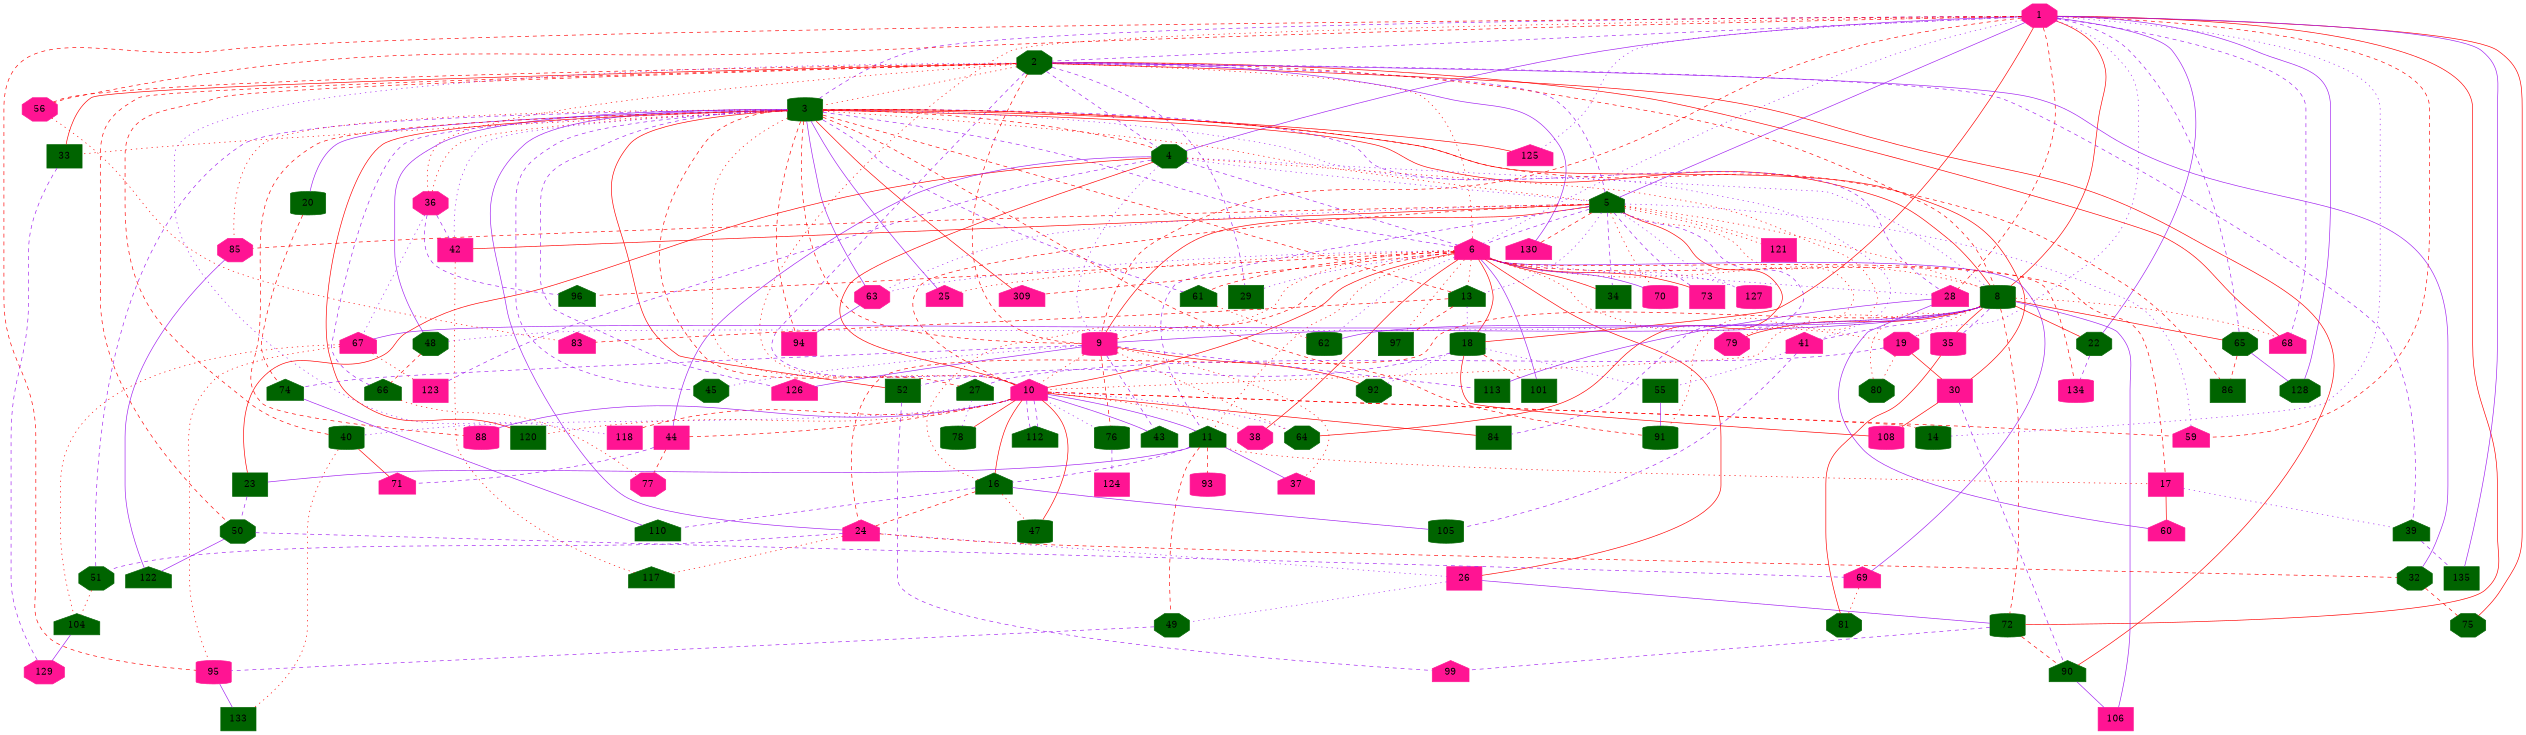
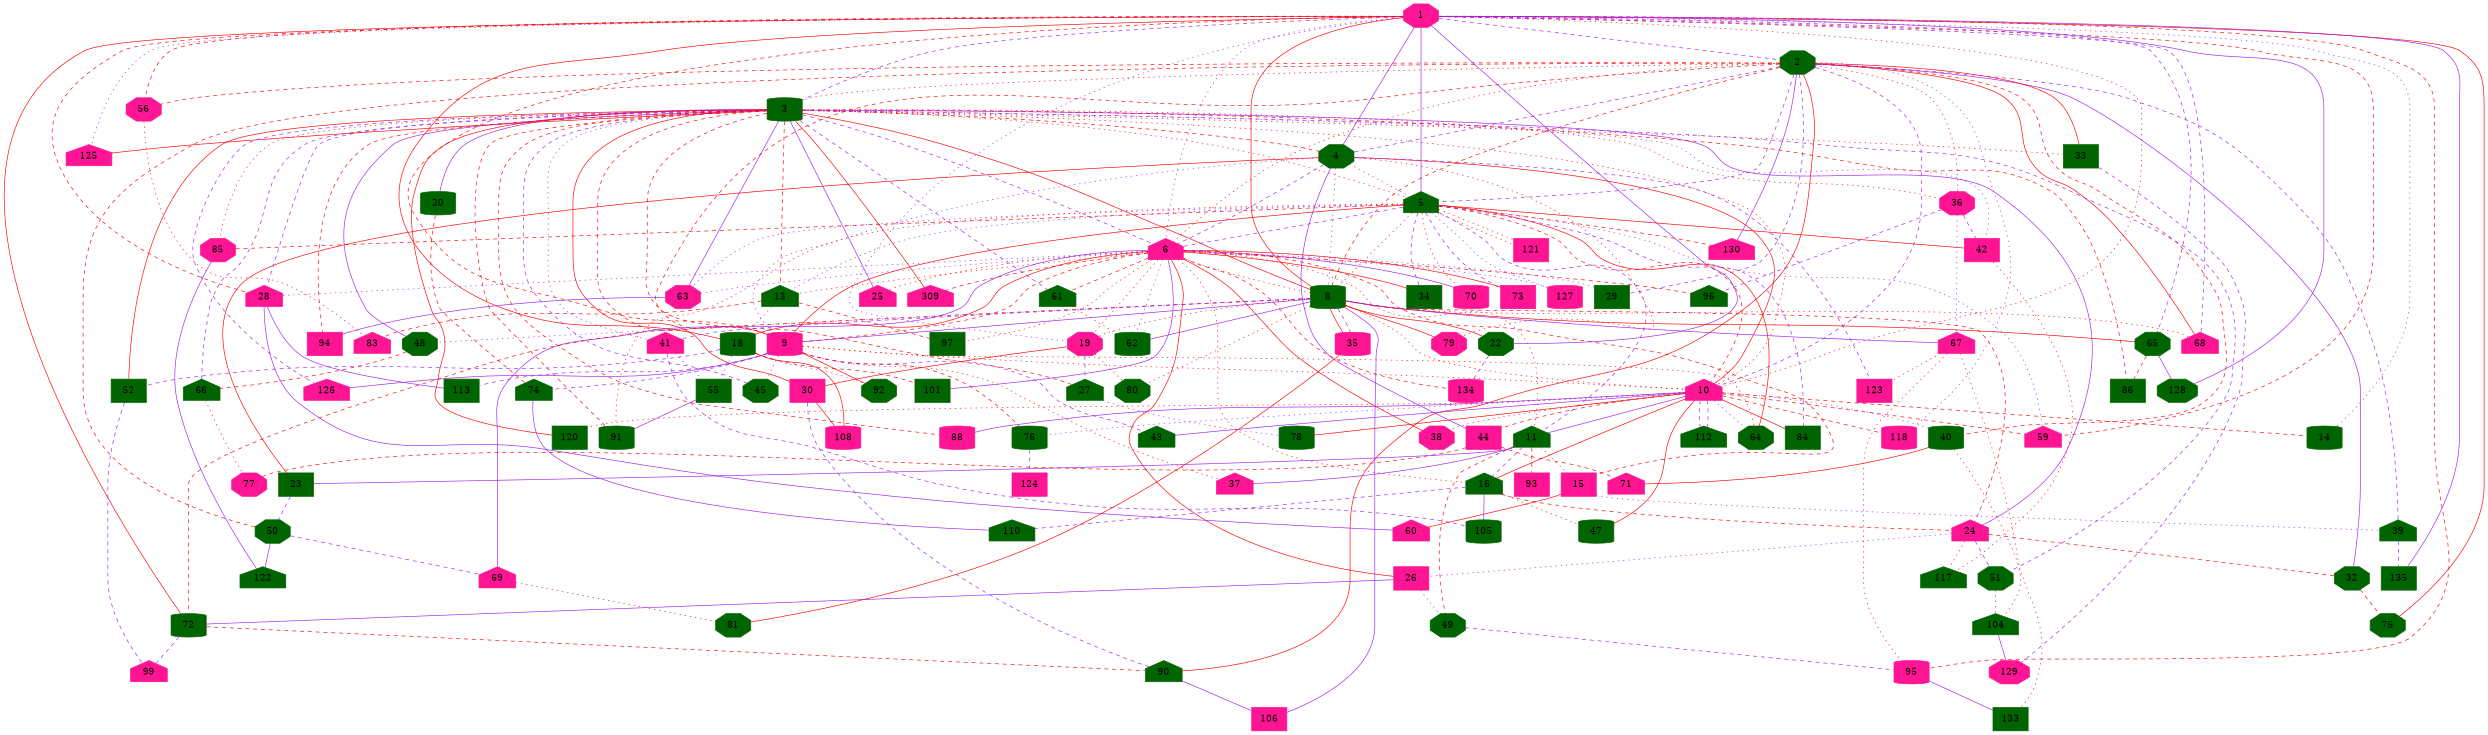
edge "6" -- "10": removed
node "118": shape box -> cylinder
edge "44" -- "71": color purple -> red
node "93": shape cylinder -> box
node "17": label "17" -> "15"
